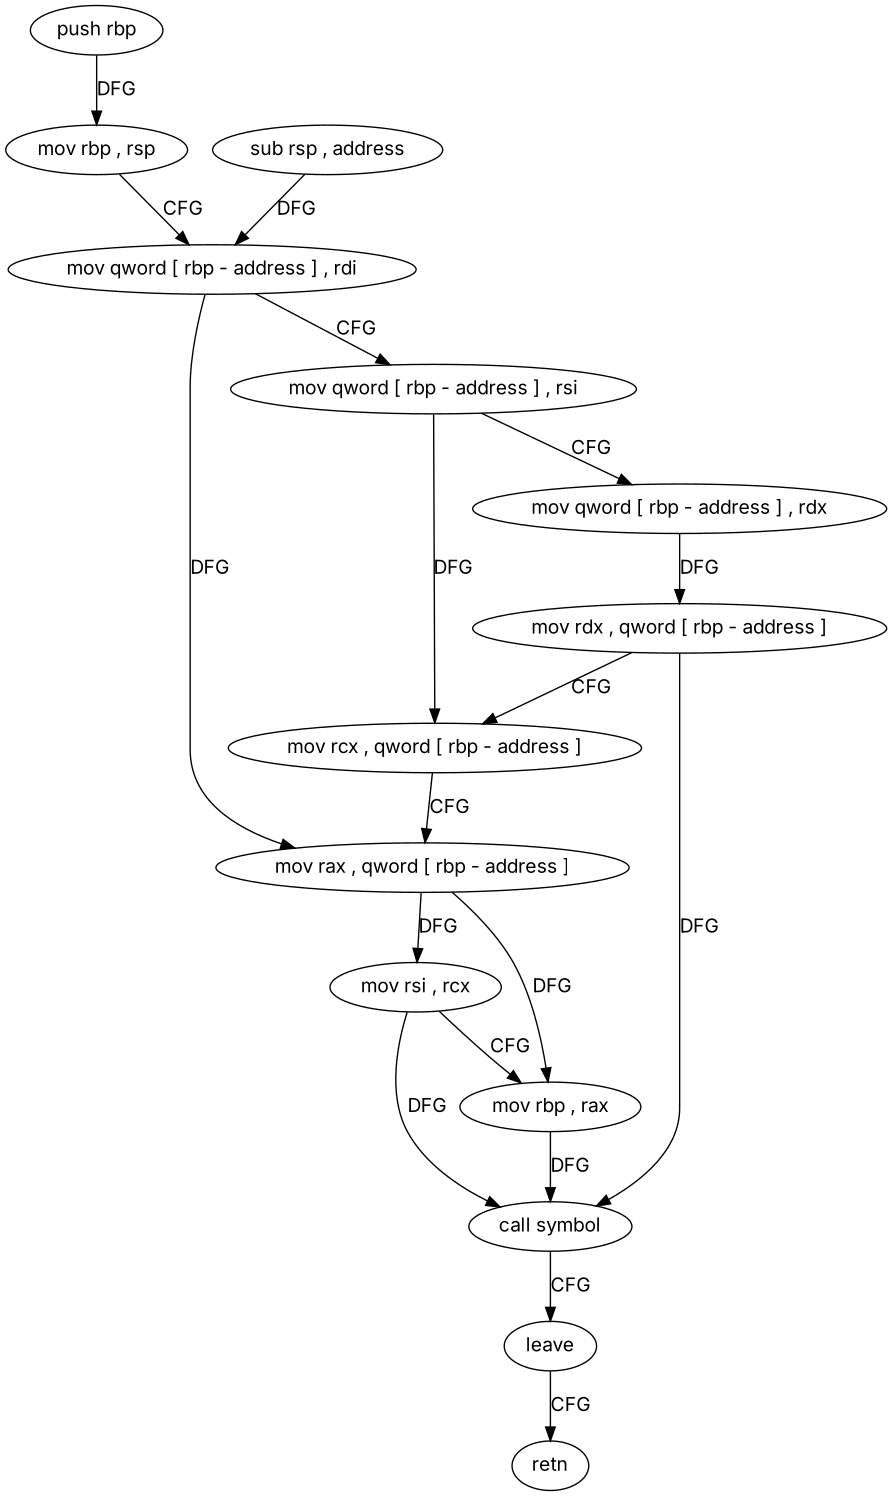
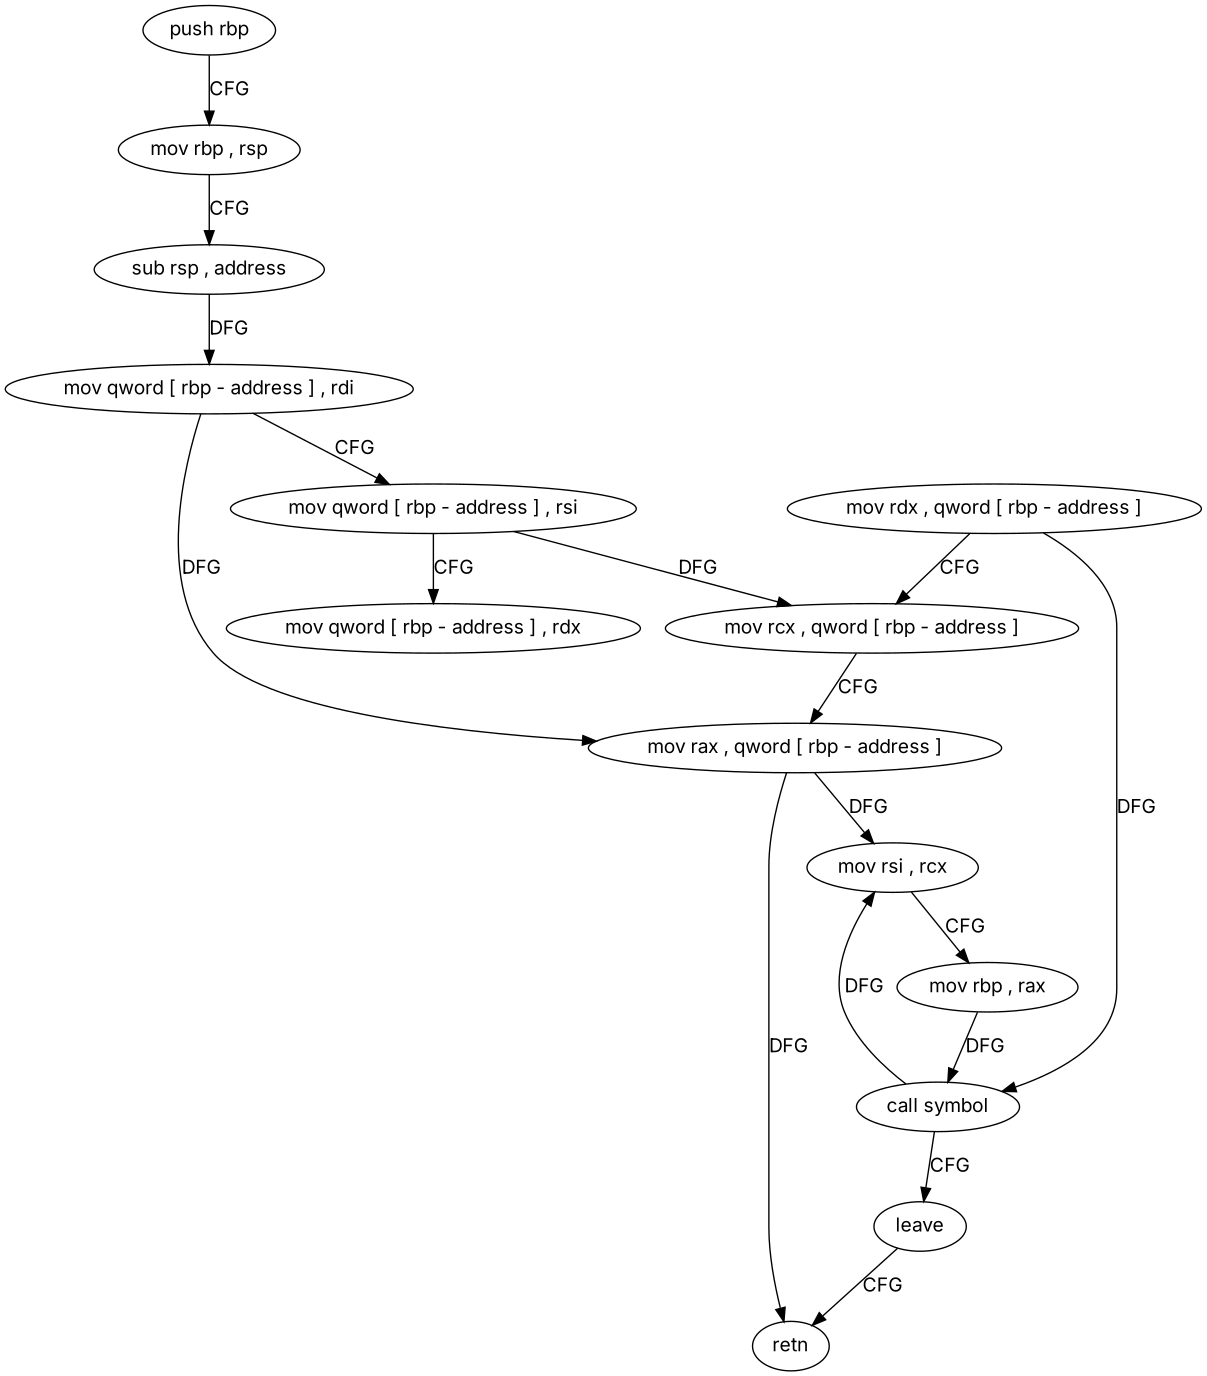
edge "push rbp" -> "mov rbp , rsp": label "DFG" -> "CFG"
edge "mov rbp , rsp" -> "mov qword [ rbp - address ] , rdi": now "mov rbp , rsp" -> "sub rsp , address"
edge "mov qword [ rbp - address ] , rdx" -> "mov rdx , qword [ rbp - address ]": removed, label "DFG"
edge "mov rax , qword [ rbp - address ]" -> "mov rbp , rax": now "mov rax , qword [ rbp - address ]" -> "retn"
edge "mov rsi , rcx" -> "call symbol": reversed
